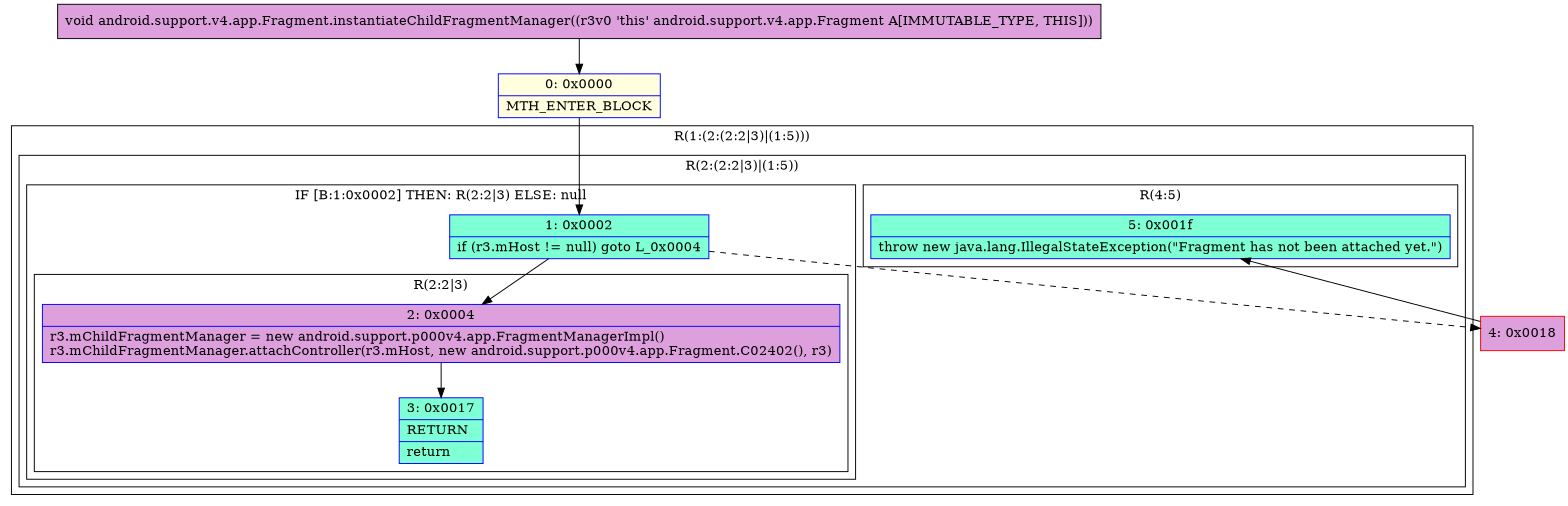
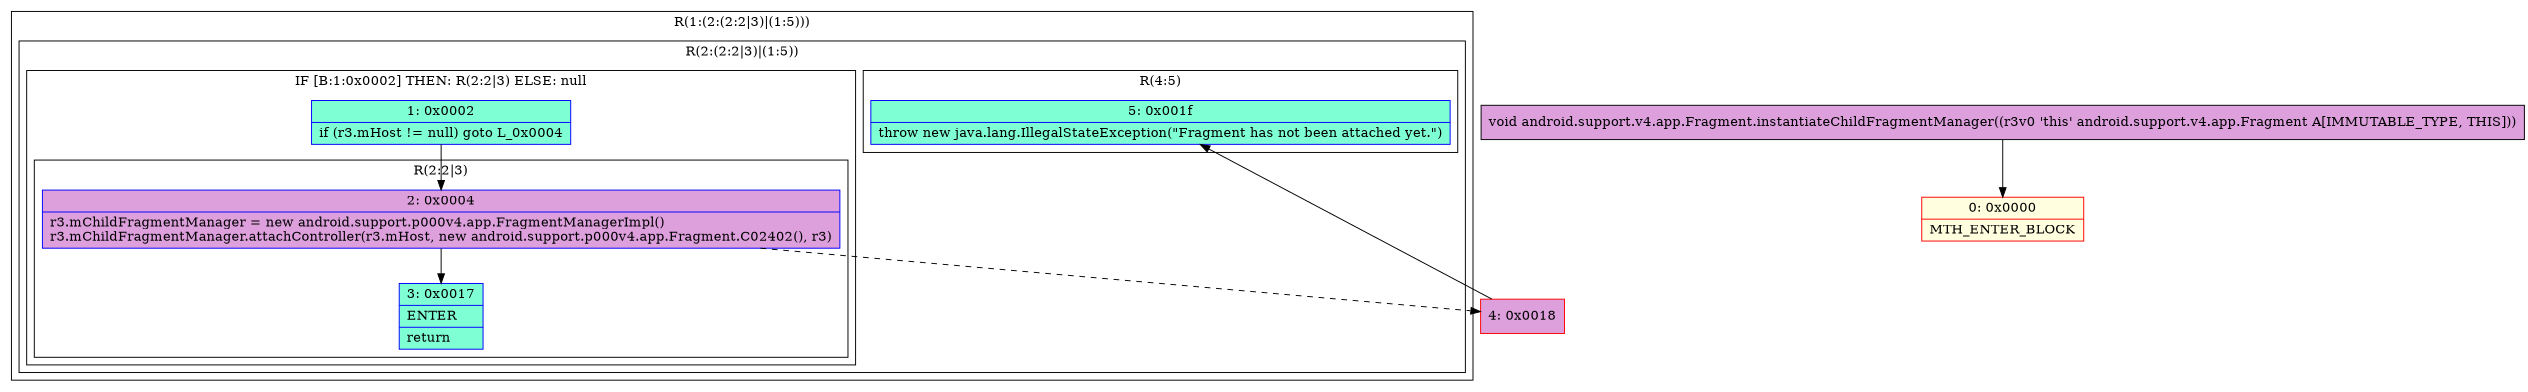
node "0: 0x0000": color blue -> red
edge "0: 0x0000" -> "1: 0x0002": removed
edge "1: 0x0002" -> "4: 0x0018": now "2: 0x0004" -> "4: 0x0018"
node "3: 0x0017": text "RETURN" -> "ENTER"
